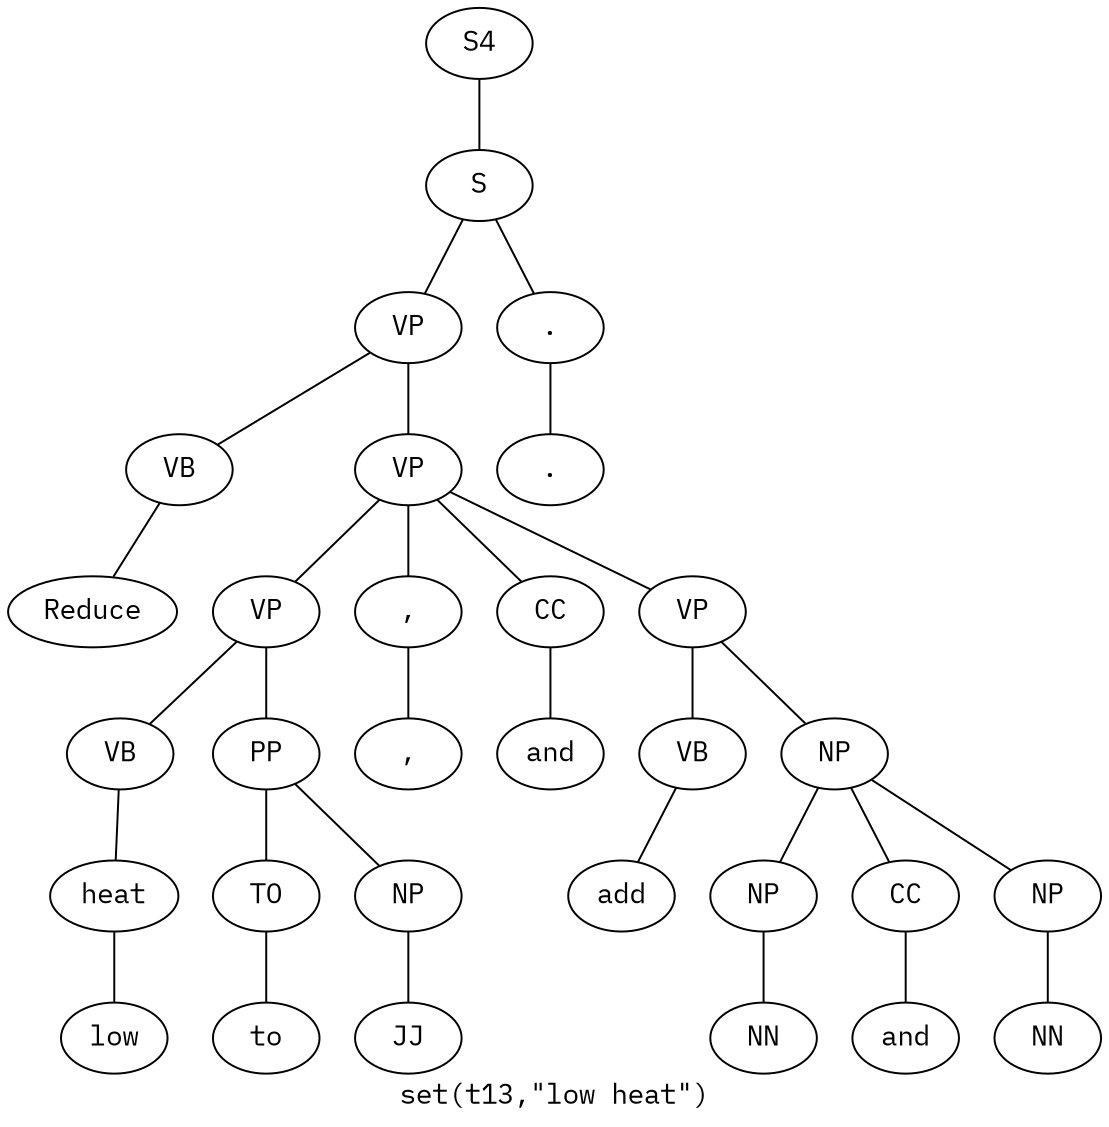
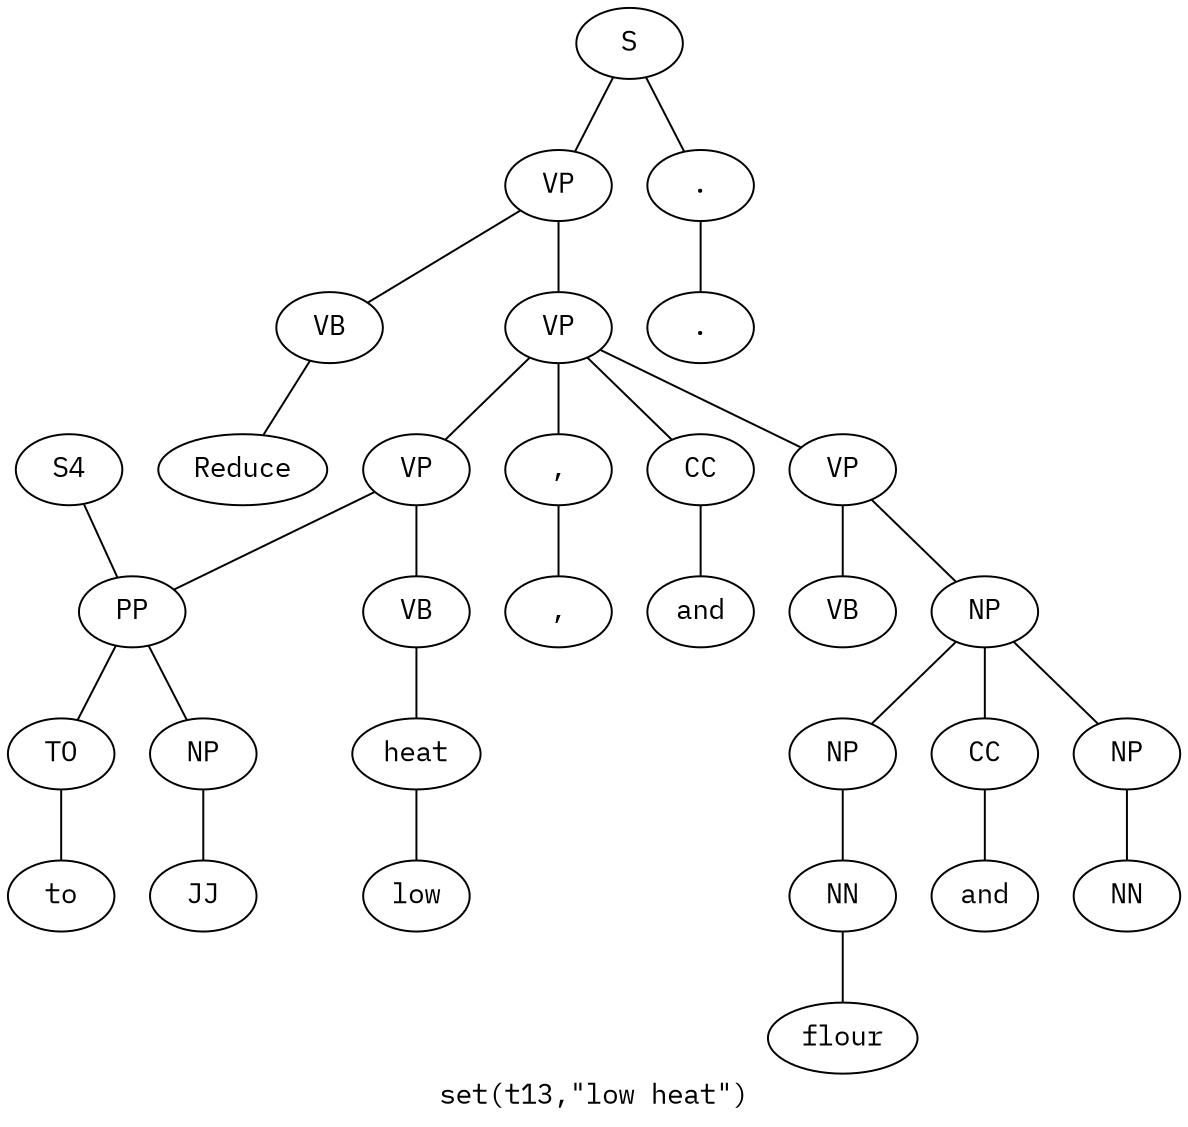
edge "S4" -- "S": now "S4" -- "PP"
node "add": removed
node "flour": added
